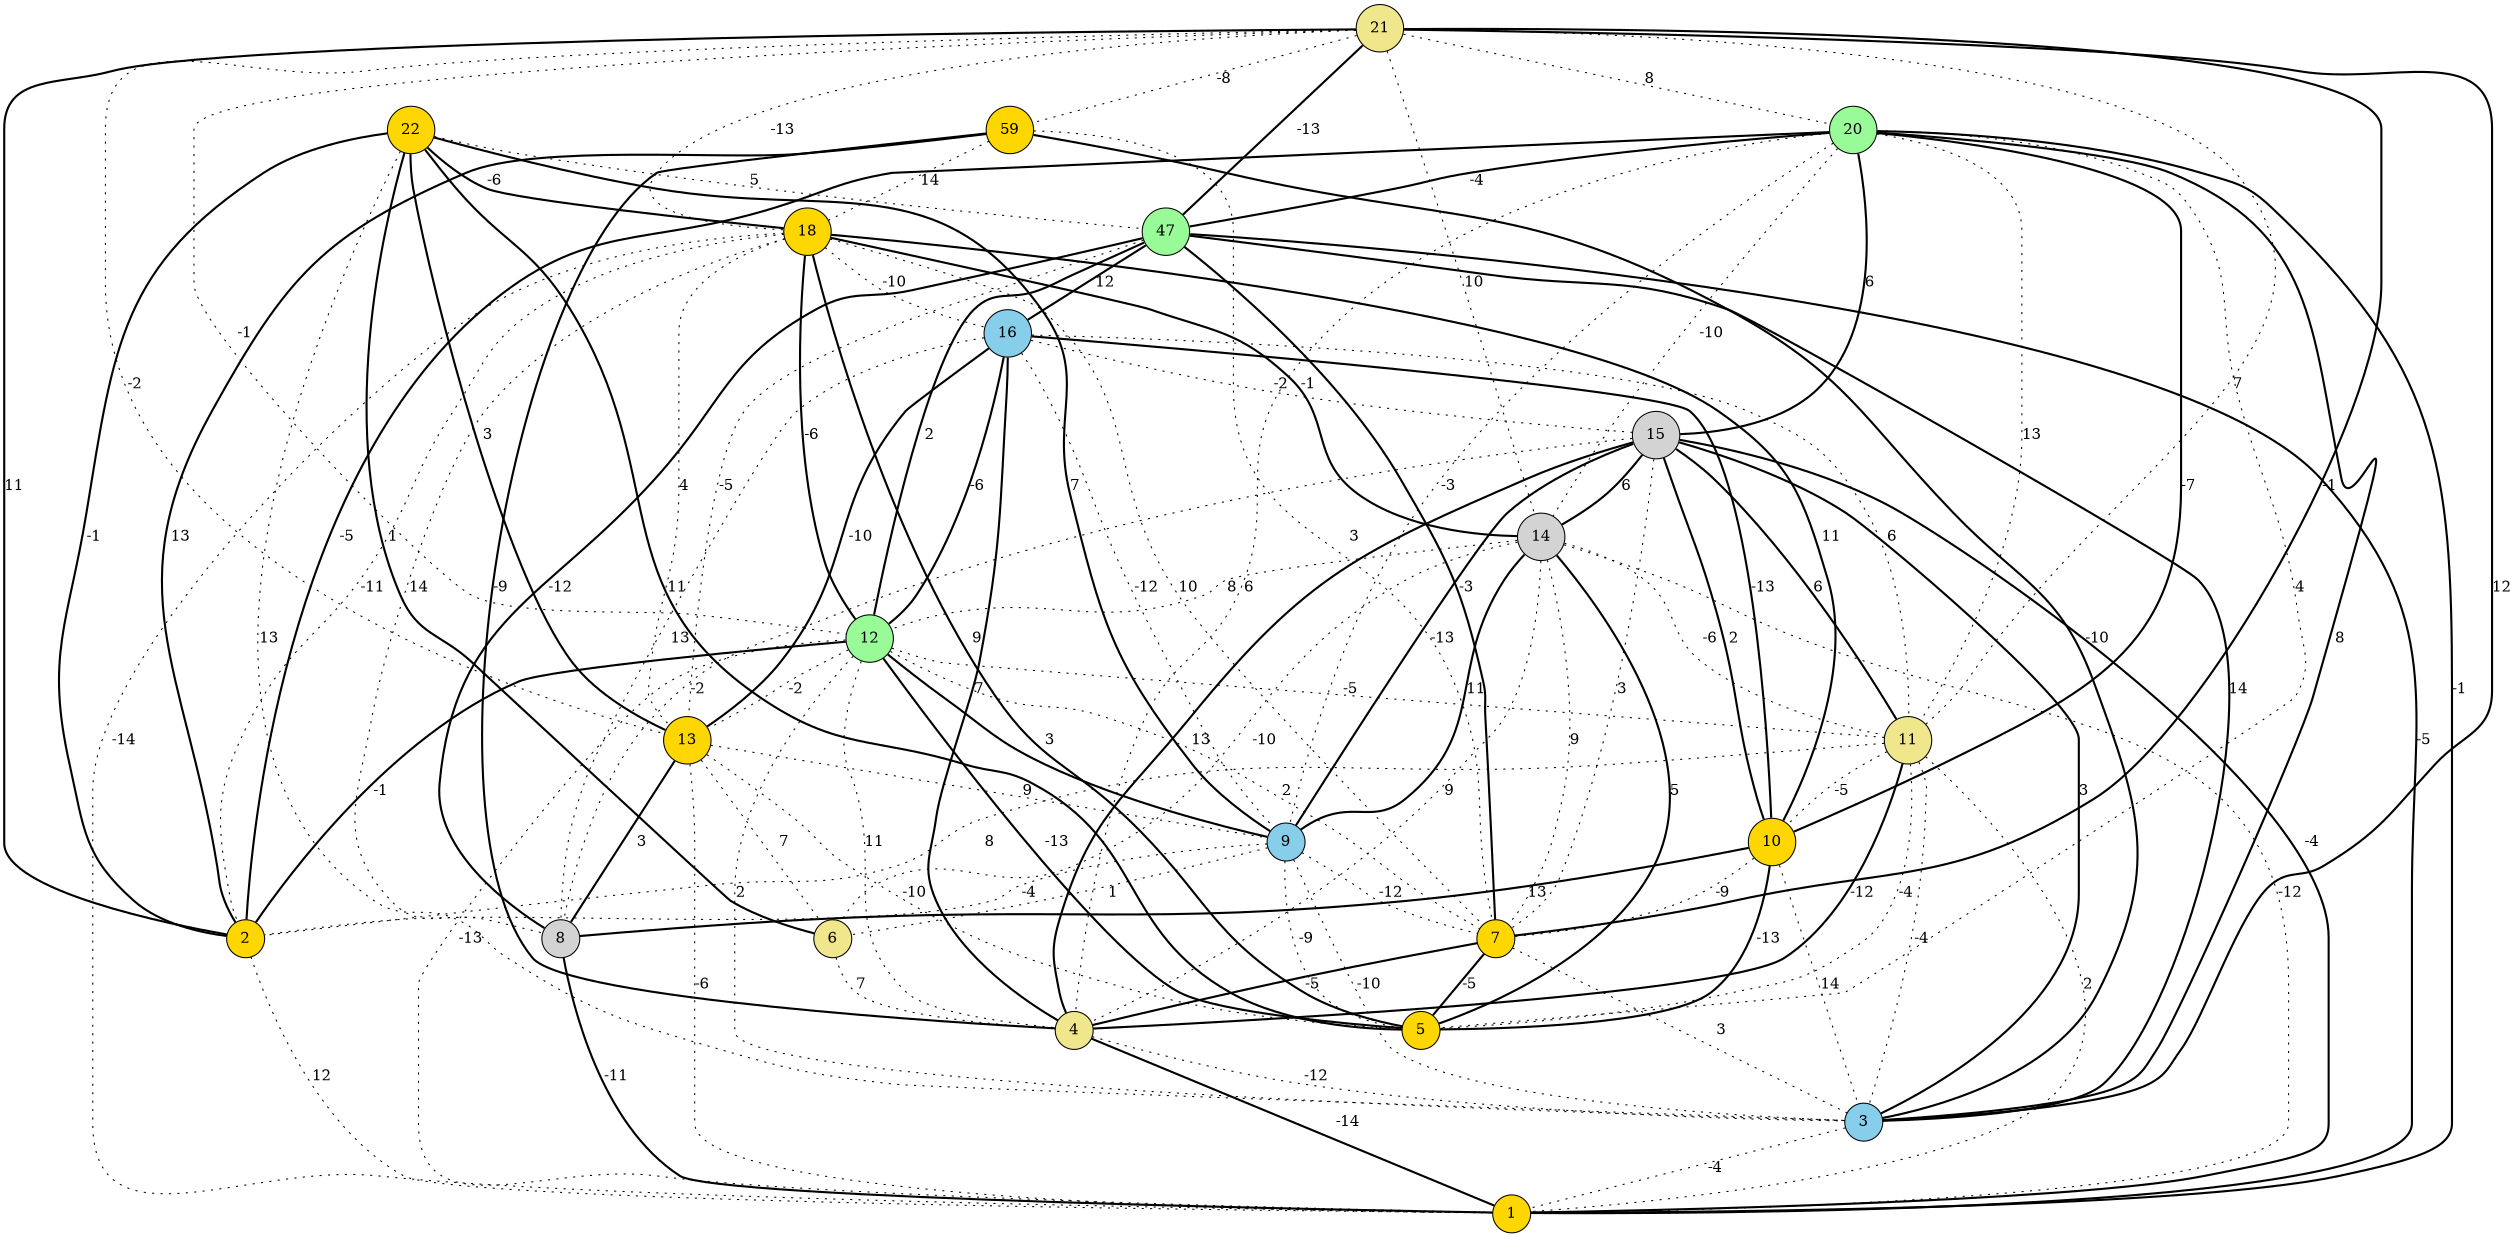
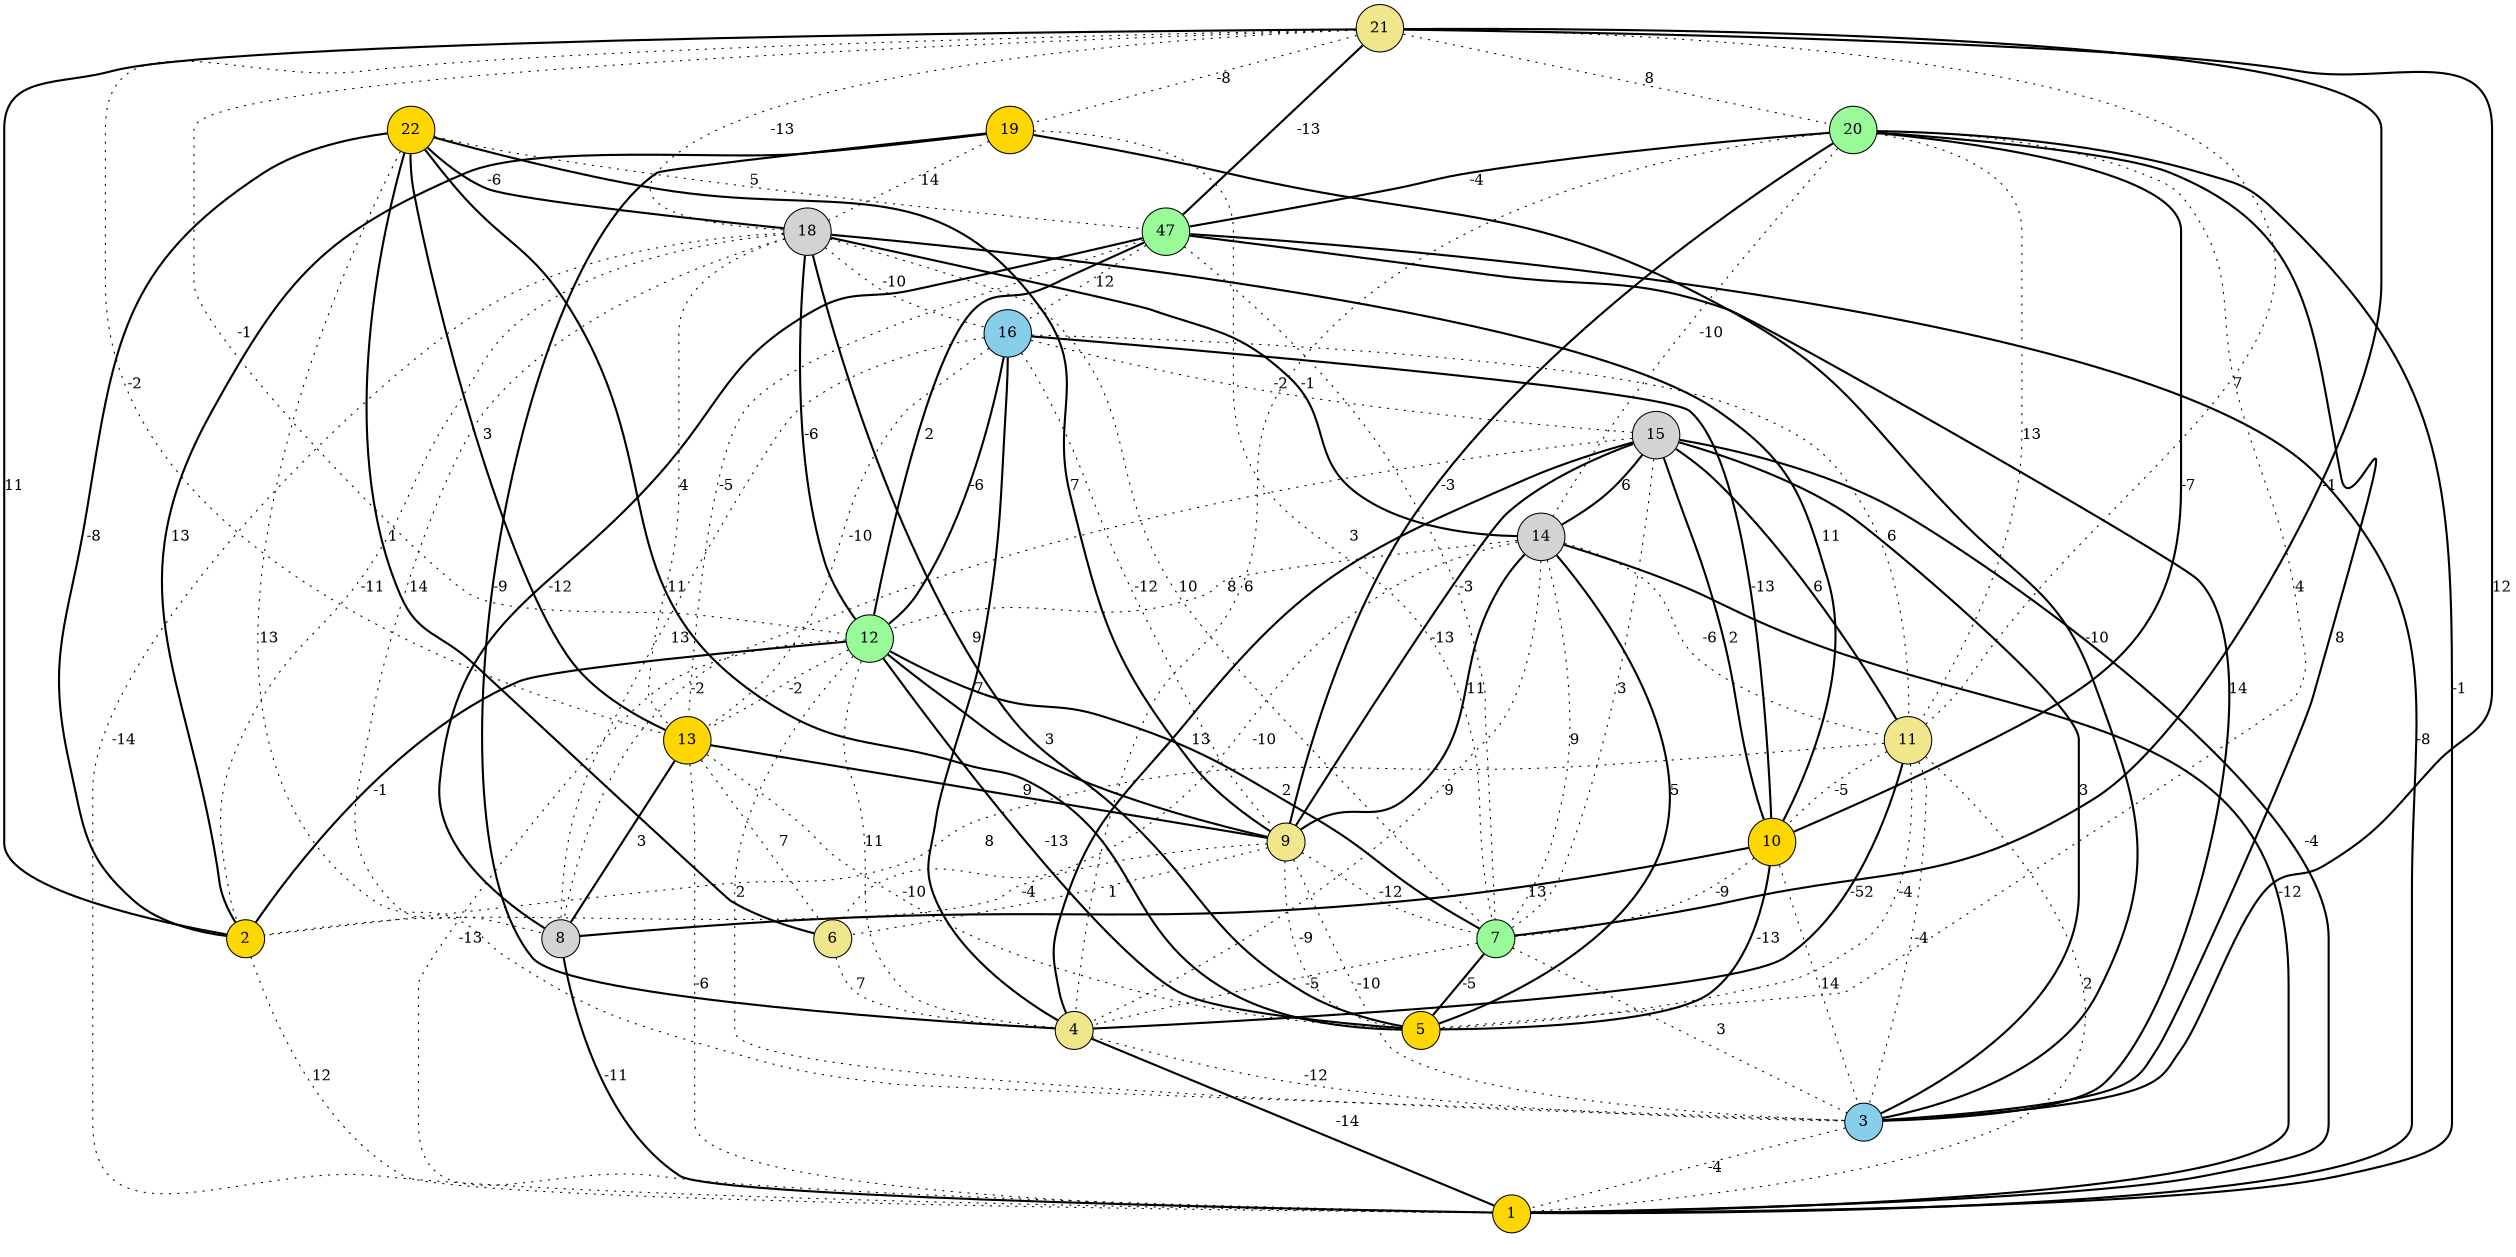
node "59": label "59" -> "19"
edge "20" -- "2": removed, label "-5"
node "18": fillcolor gold -> lightgrey
edge "21" -- "14": removed, label "10"
edge "47" -- "16": style bold -> dotted
edge "20" -- "15": removed, label "6"
edge "20" -- "9": style dotted -> bold
edge "16" -- "13": style bold -> dotted
edge "22" -- "2": label "-1" -> "-8"
edge "47" -- "7": style bold -> dotted
edge "12" -- "11": removed, label "-5"
edge "47" -- "1": label "-5" -> "-8"
edge "12" -- "7": style dotted -> bold
edge "13" -- "9": style dotted -> bold
node "9": fillcolor skyblue -> khaki
edge "11" -- "4": label "-12" -> "-52"
node "7": fillcolor gold -> palegreen
edge "7" -- "4": style bold -> dotted
edge "14" -- "1": style dotted -> bold
